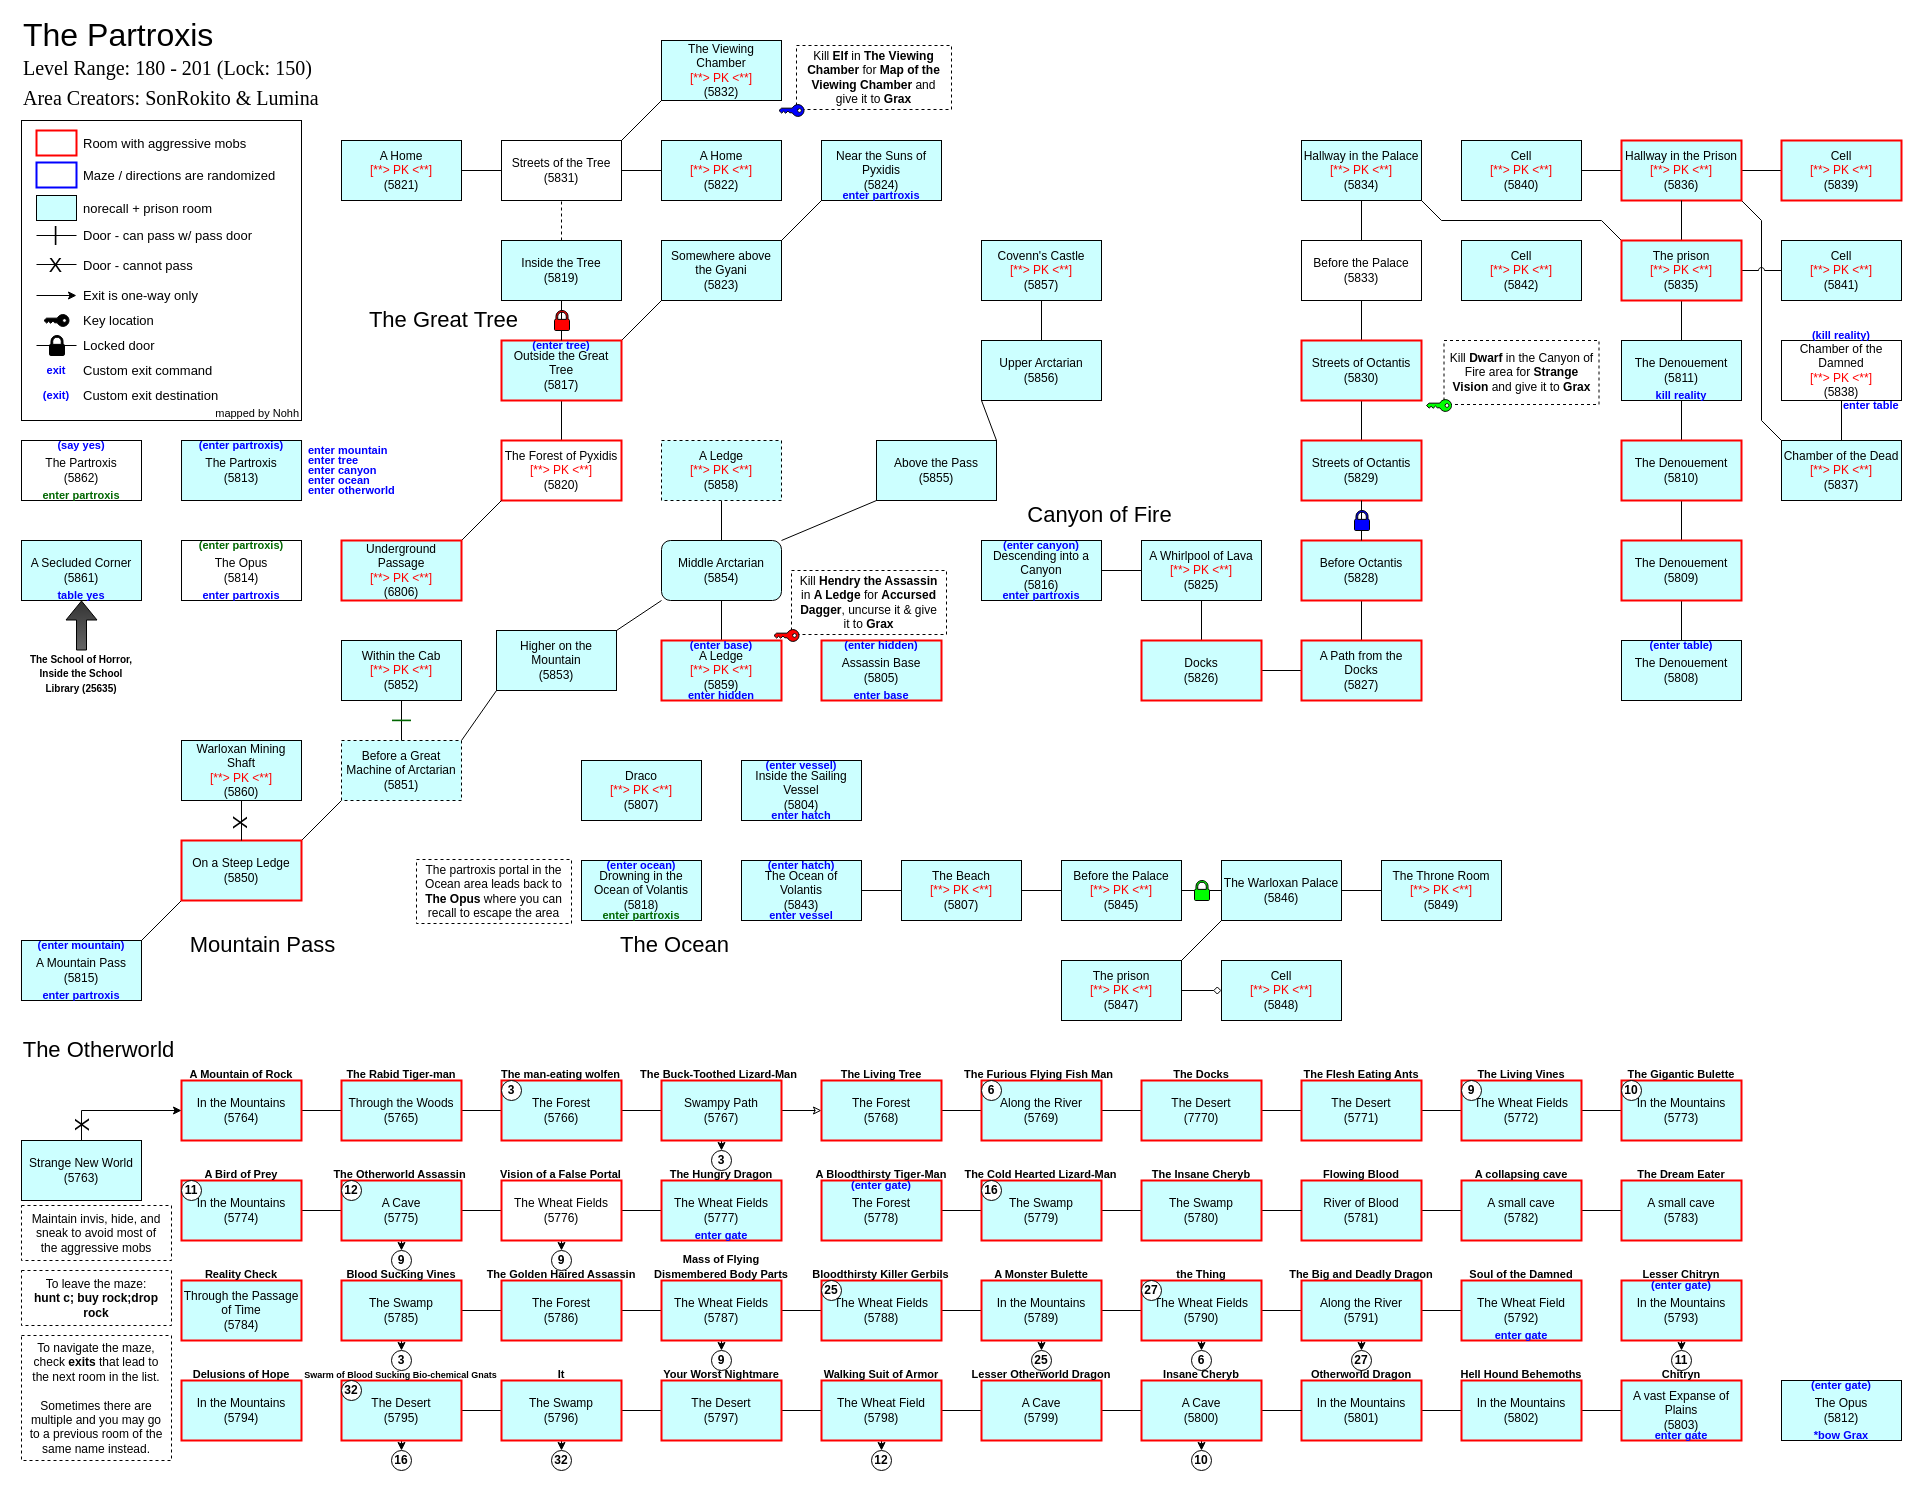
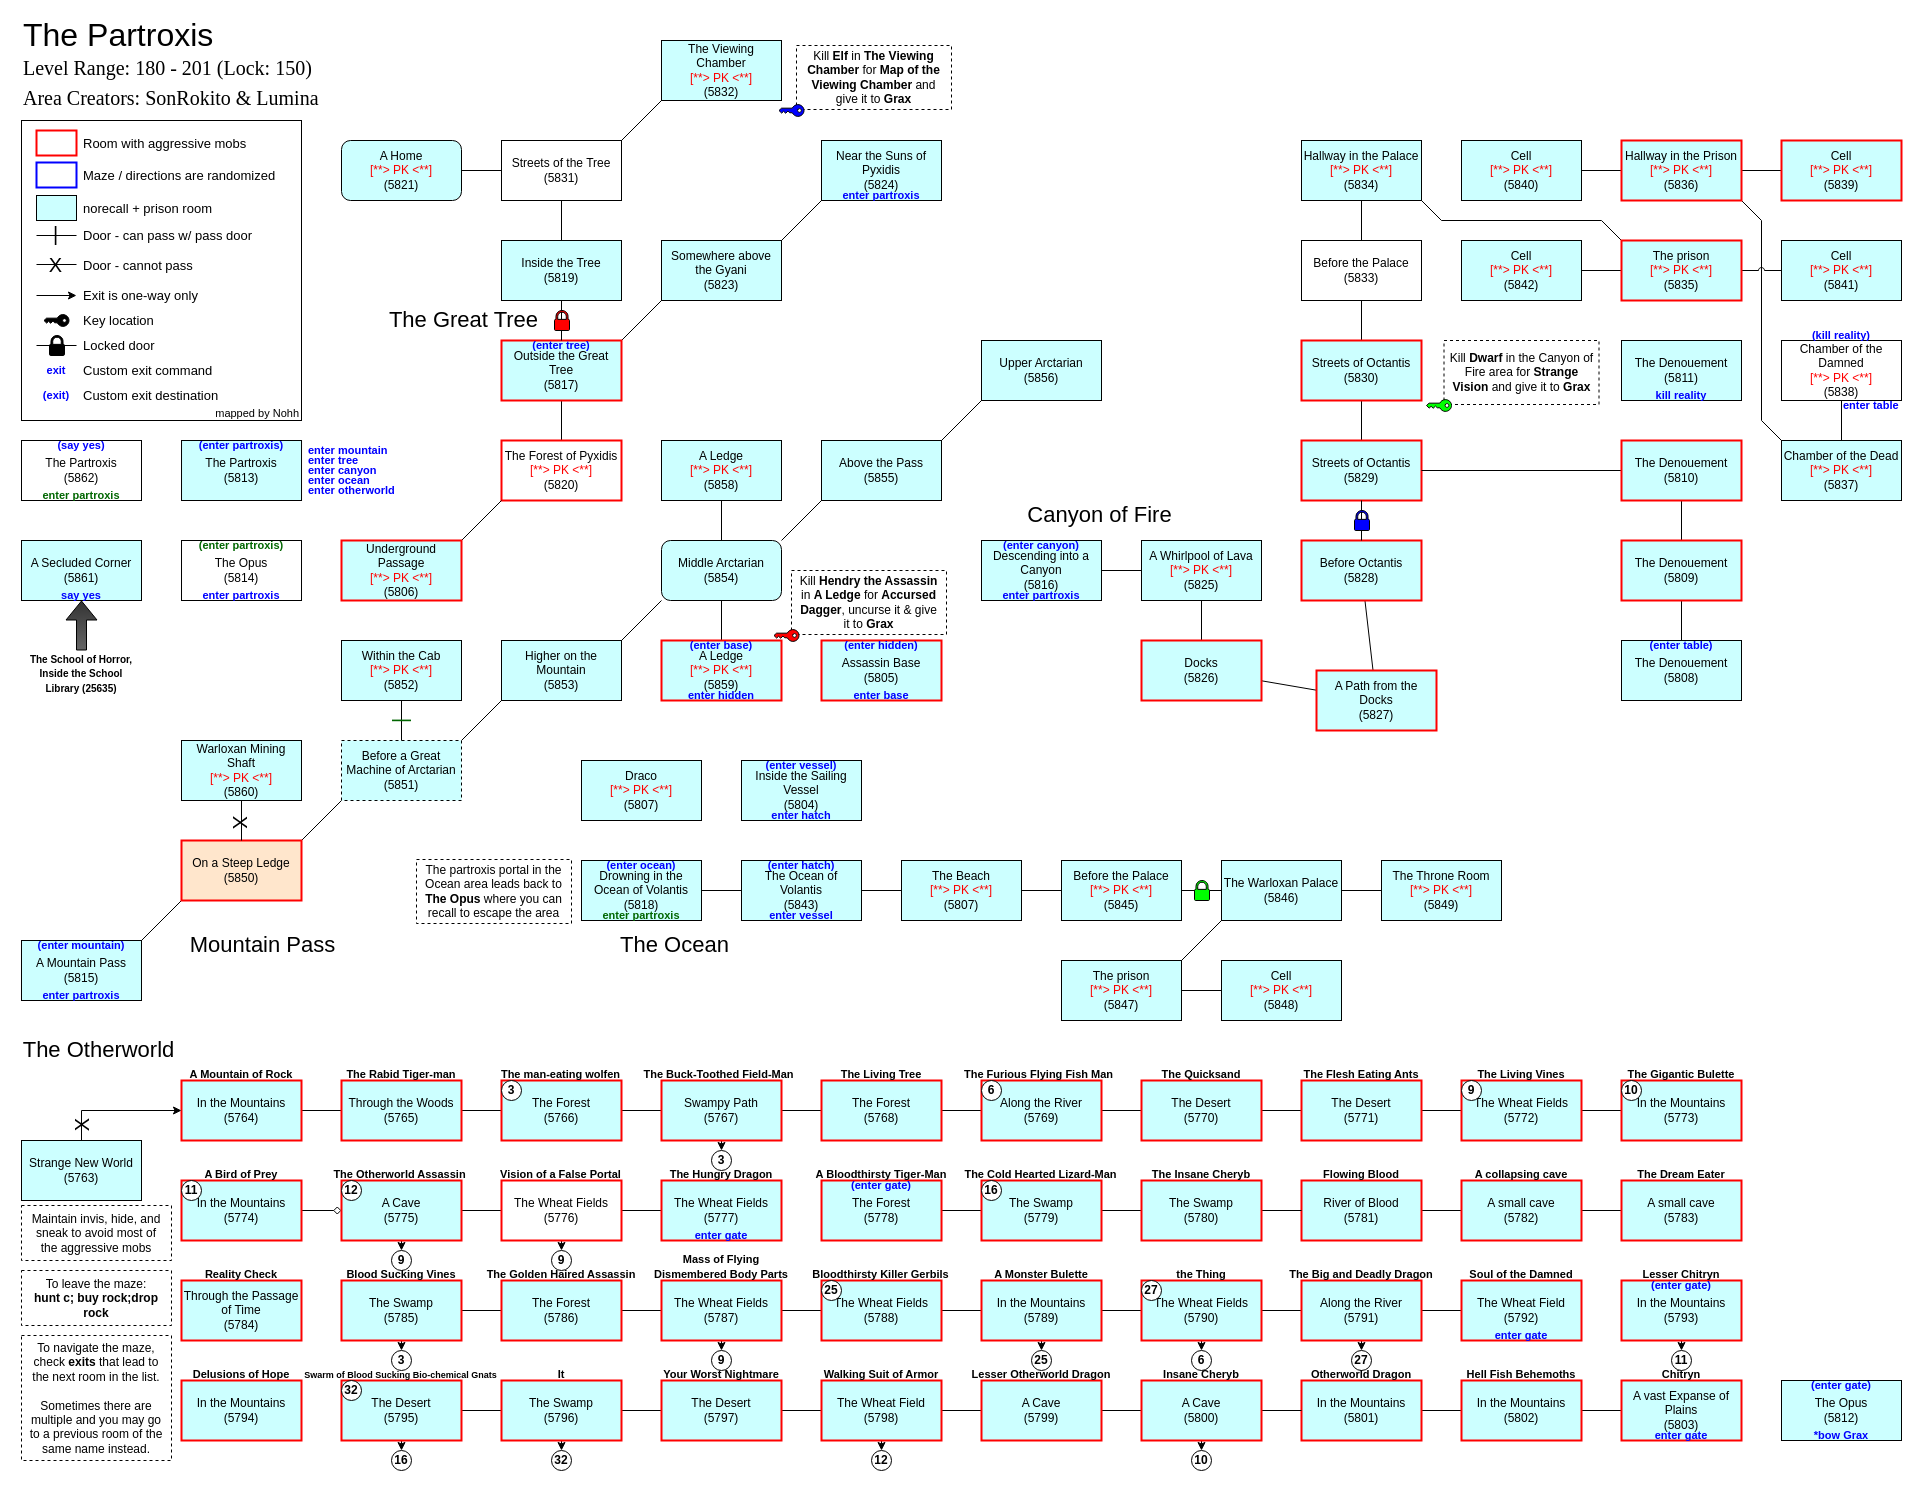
node "A Home [**> PK (5821)": shape rectangle -> rounded rectangle
edge "Streets of the Tree (5831)" -- "A Home [**> PK (5822)": removed
node "A Home [**> PK (5822)": removed
edge "Streets of the Tree (5831)" -- "Inside the Tree (5819)": style dashed -> solid
edge "Hallway in the Prison [**> PK (5836)" -- "The prison [**> PK (5835)": removed
node "Covenn's Castle [**> PK (5857)": removed
node "The Great Tree": moved (444, 321) -> (464, 321)
edge "Covenn's Castle [**> PK (5857)" -- "Upper Arctarian (5856)": removed
edge "The prison [**> PK (5835)" -- "The Denouement (5811)": now "The prison [**> PK (5835)" -- "Cell [**> PK (5842)"
edge "The Denouement (5811)" -- "The Denouement (5810)": now "Streets of Octantis (5829)" -- "The Denouement (5810)"
node "A Ledge [**> PK (5858)": style dashed -> solid
node "Above the Pass (5855)": moved (937, 471) -> (882, 471)
node "Underground Passage [**> PK (6806)": label "Underground Passage [**> PK (6806)" -> "Underground Passage [**> PK (5806)"
node "table yes": label "table yes" -> "say yes"
node "Higher on the Mountain (5853)": moved (557, 661) -> (562, 671)
node "A Path from the Docks (5827)": moved (1362, 671) -> (1377, 701)
node "On a Steep Ledge (5850)": fillcolor #ccffff -> #ffe6cc
edge "Drowning in the Ocean of Volantis (5818)" -- "The Ocean of Volantis (5843)": added
edge "The prison [**> PK (5847)" -> "Cell [**> PK (5848)": arrowhead diamond -> none
node "The Buck-Toothed Lizard-Man": label "The Buck-Toothed Lizard-Man" -> "The Buck-Toothed Field-Man"
node "The Docks": label "The Docks" -> "The Quicksand"
edge "Swampy Path (5767)" -> "The Forest (5768)": arrowhead classic -> none
node "The Desert (7770)": label "The Desert (7770)" -> "The Desert (5770)"
edge "In the Mountains (5774)" -- "A Cave (5775)": arrowhead none -> diamond
node "Hell Hound Behemoths": label "Hell Hound Behemoths" -> "Hell Fish Behemoths"
